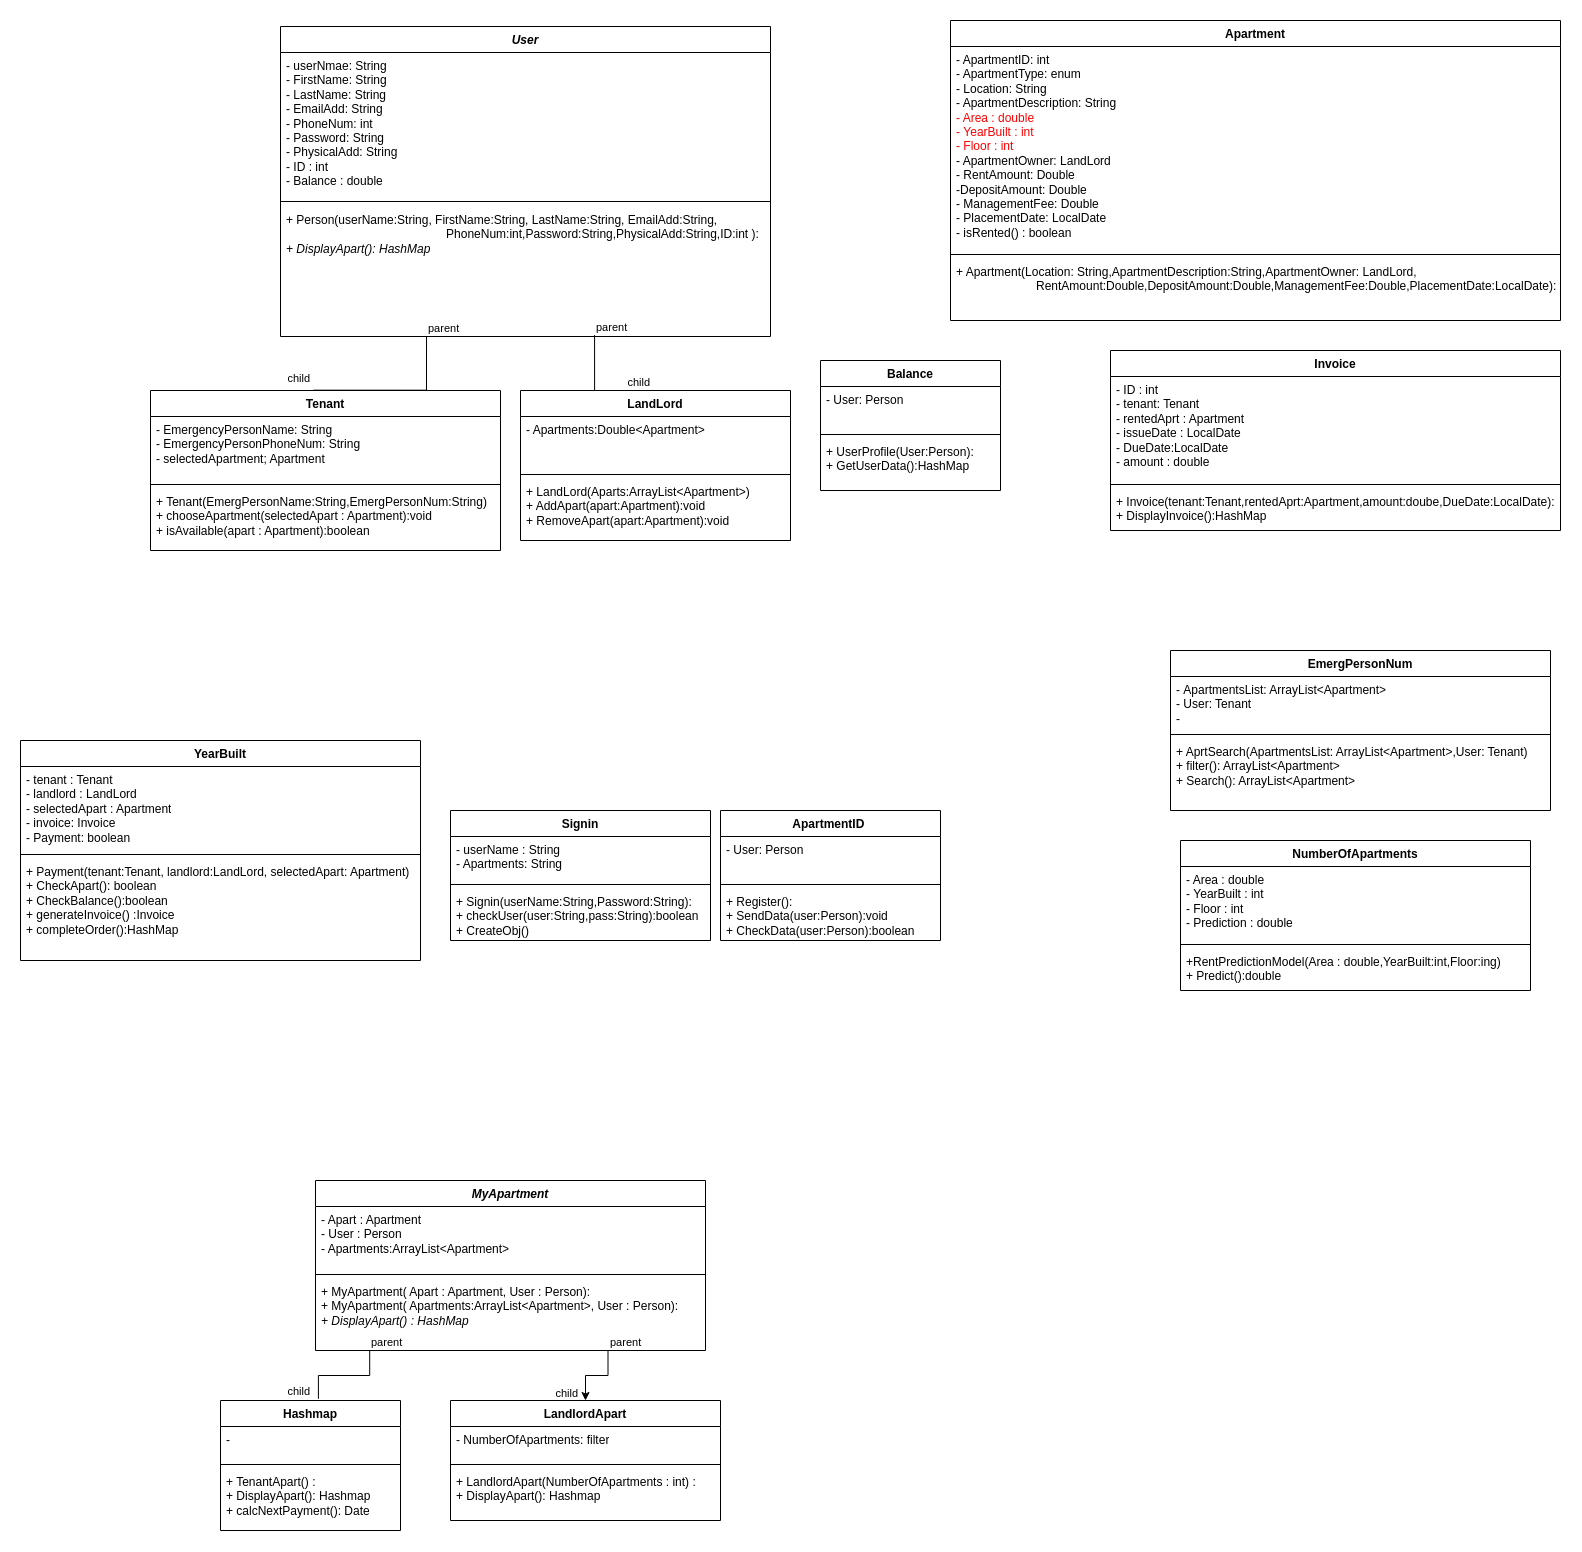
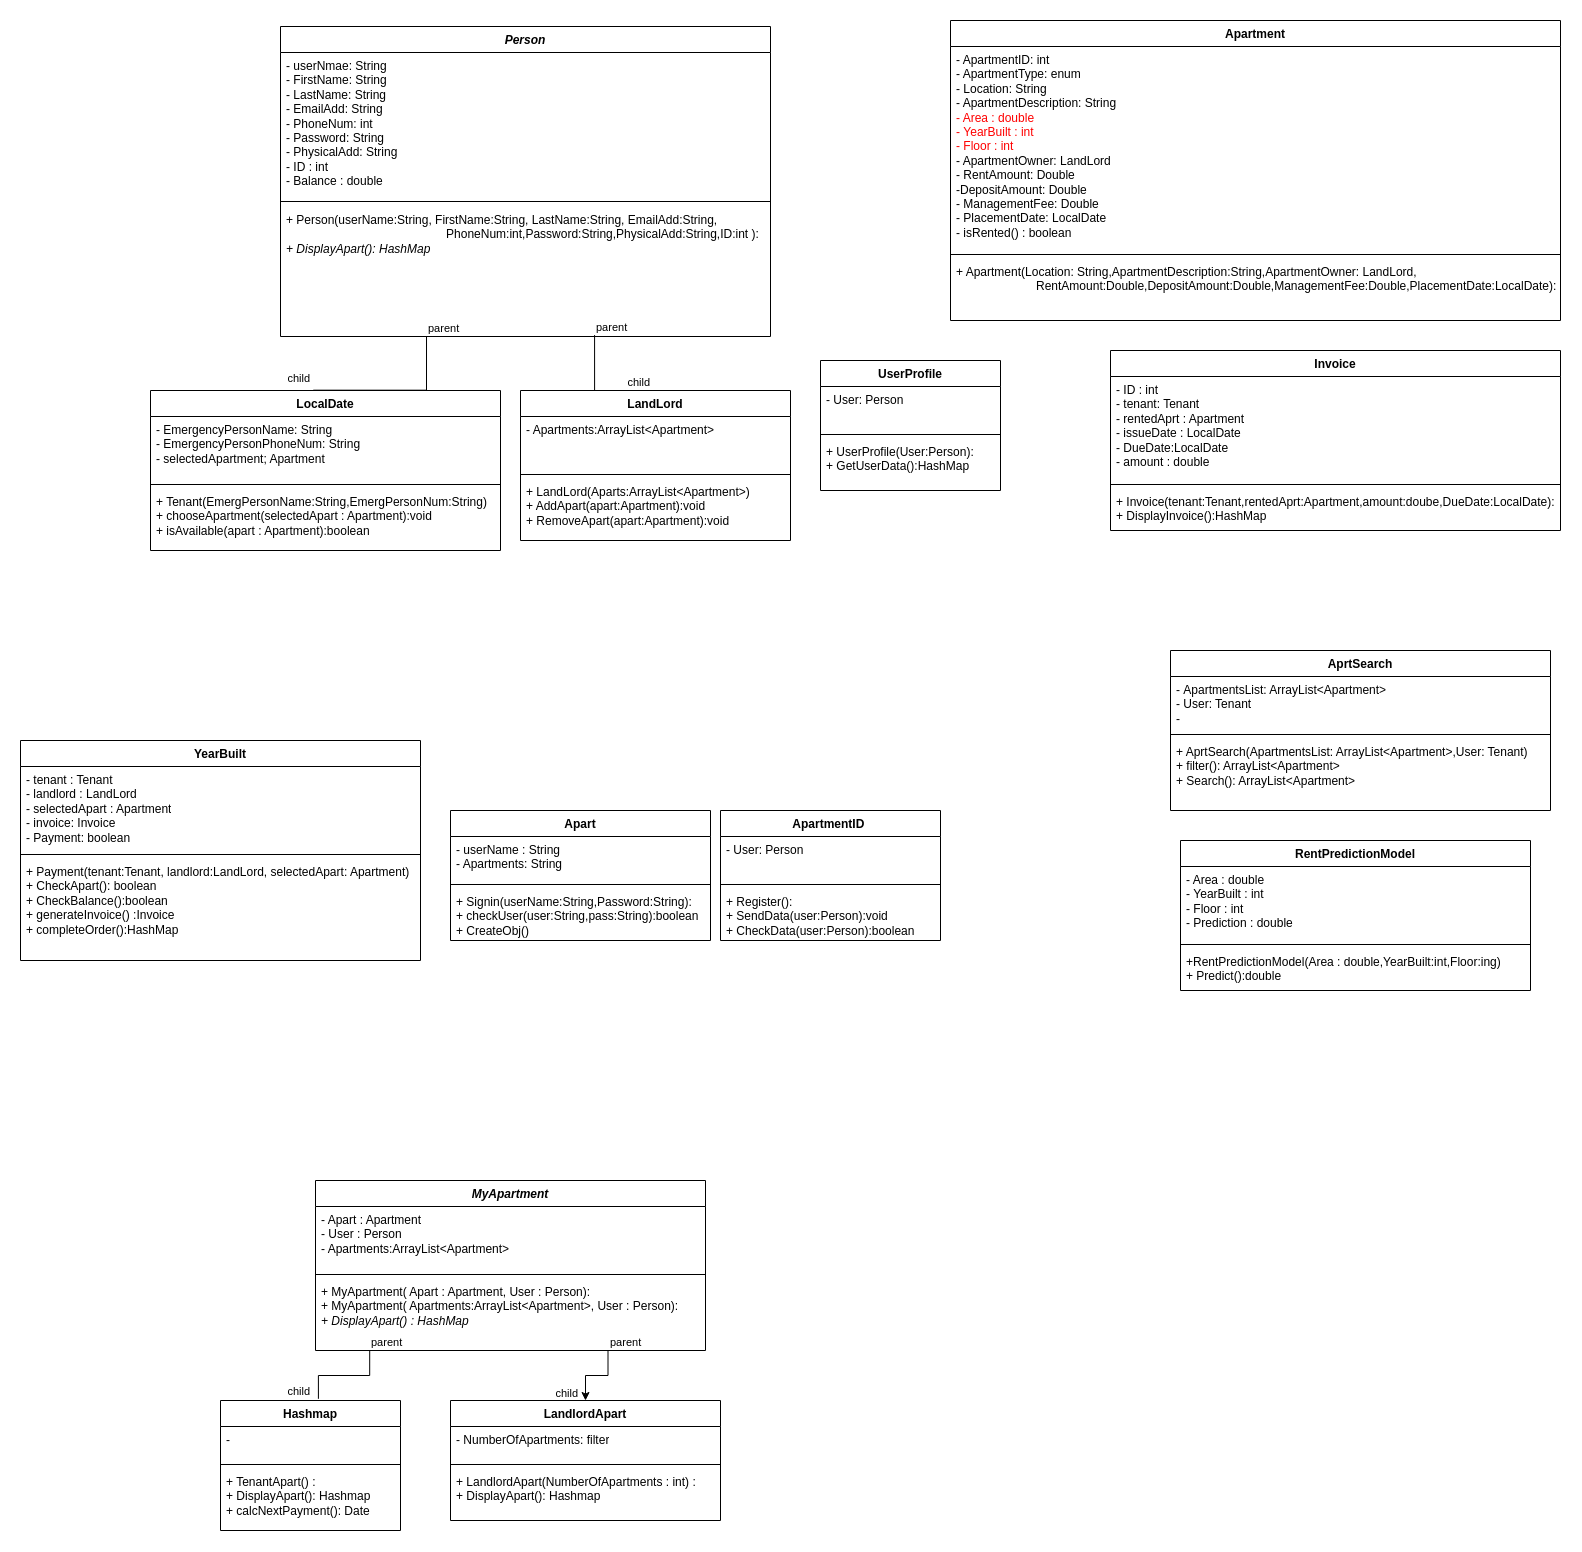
node "User": label "User" -> "Person"
node "Balance": label "Balance" -> "UserProfile"
node "Tenant": label "Tenant" -> "LocalDate"
node "- Apartments:Double<Apartment>": label "- Apartments:Double<Apartment>" -> "- Apartments:ArrayList<Apartment>"
node "EmergPersonNum": label "EmergPersonNum" -> "AprtSearch"
node "Signin": label "Signin" -> "Apart"
node "NumberOfApartments": label "NumberOfApartments" -> "RentPredictionModel"
